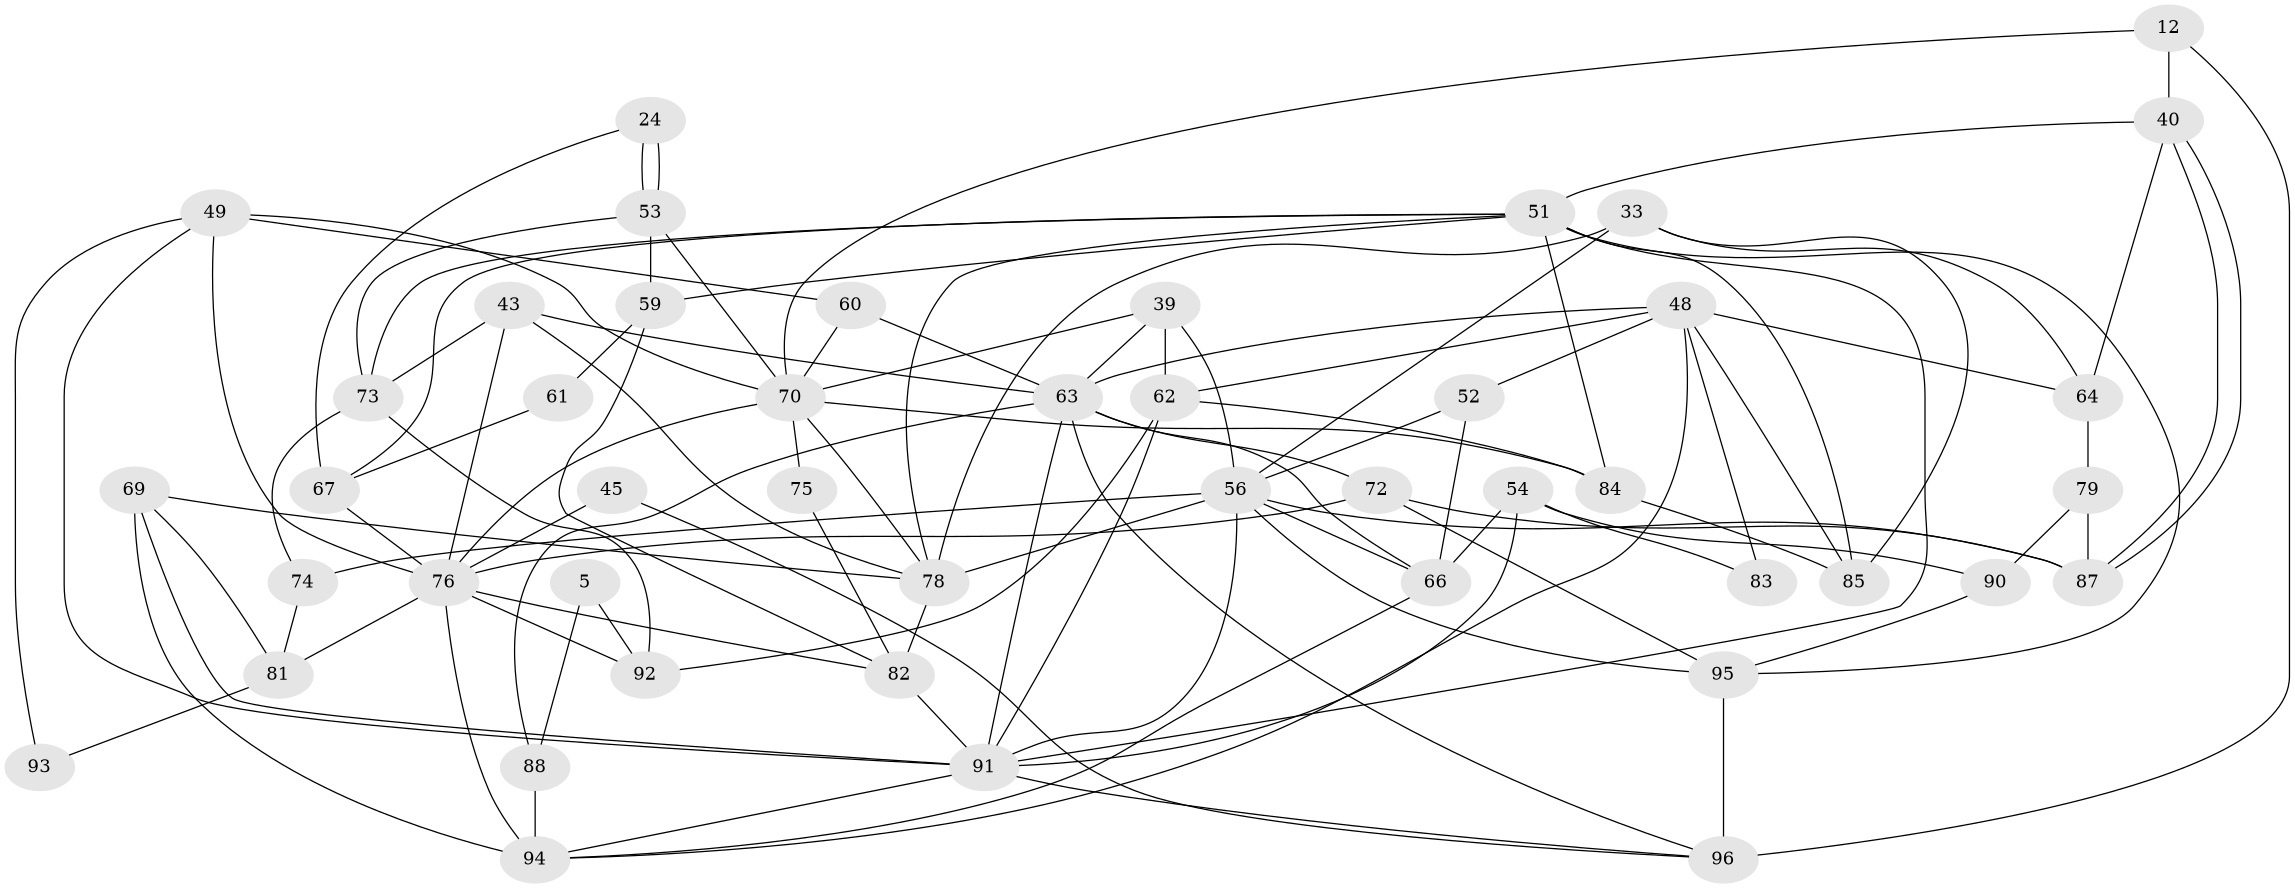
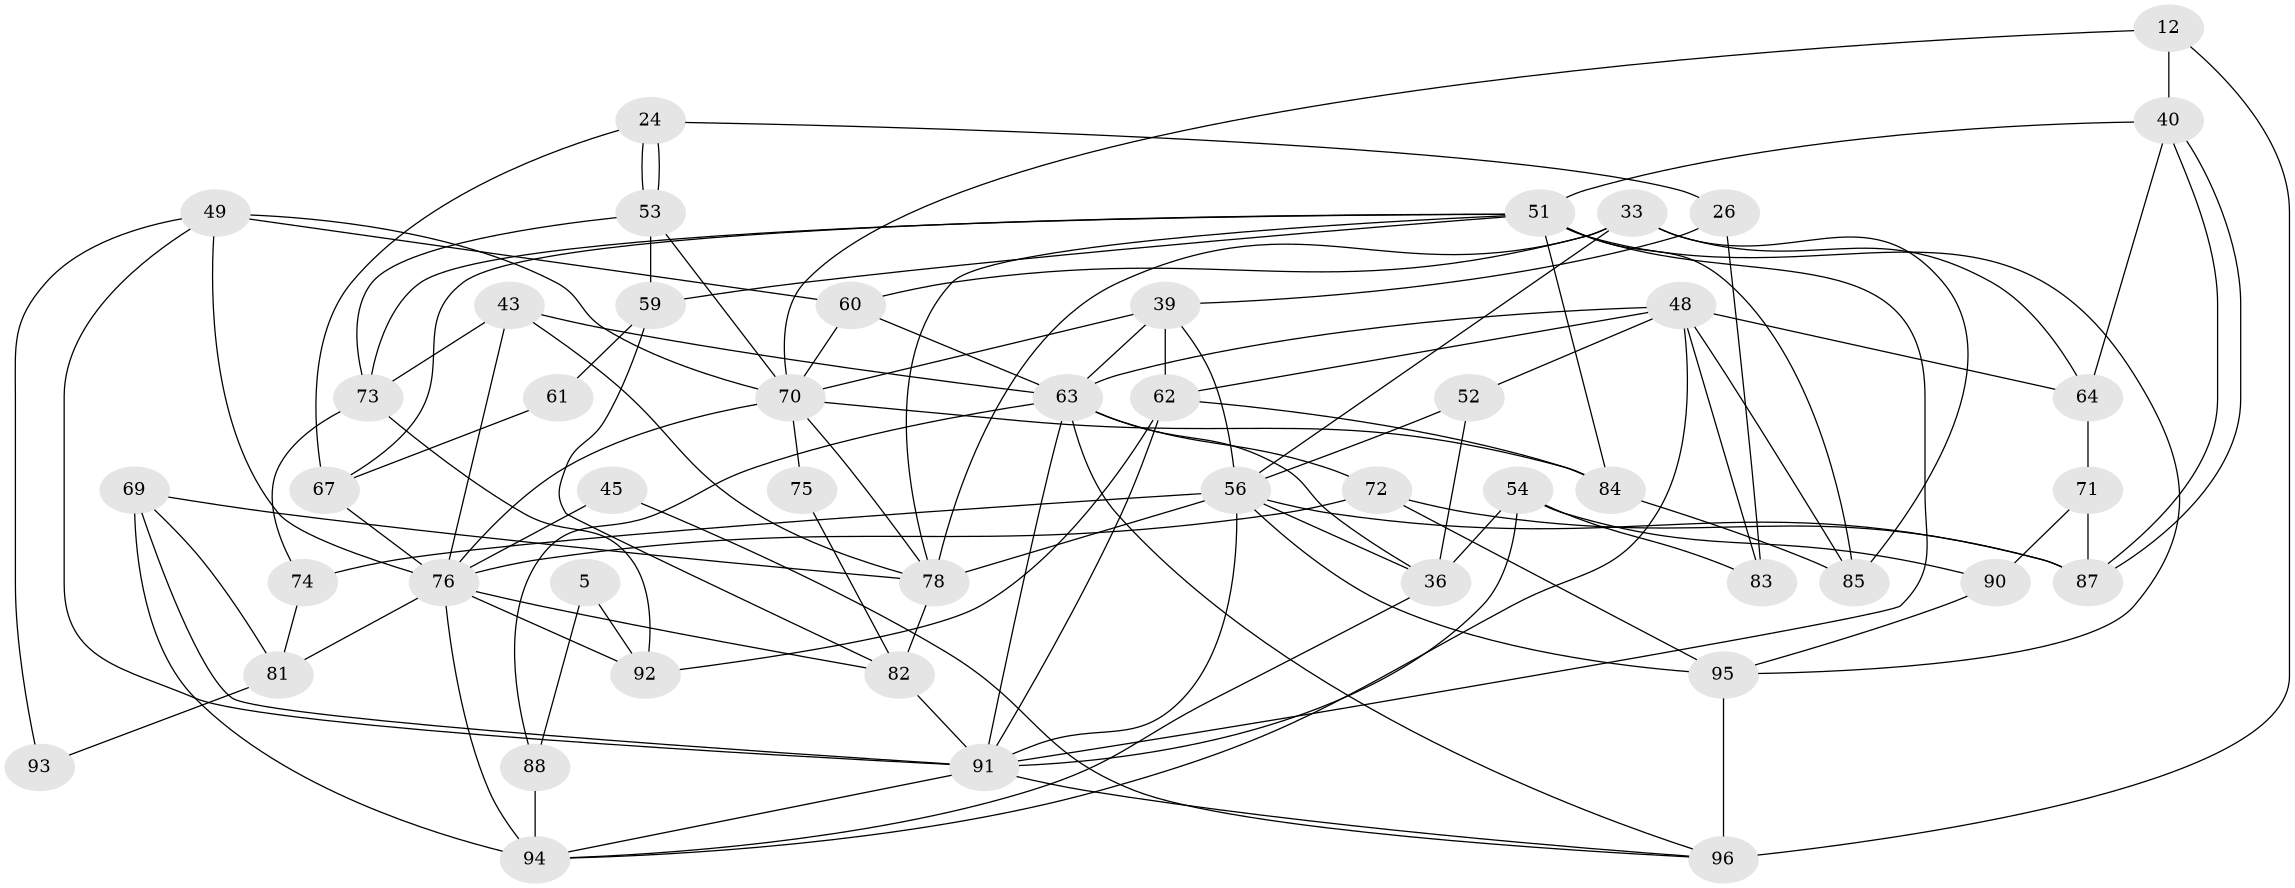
node "26": added
edge "33" -- "60": added
node "79": label "79" -> "71"
node "66": label "66" -> "36"
